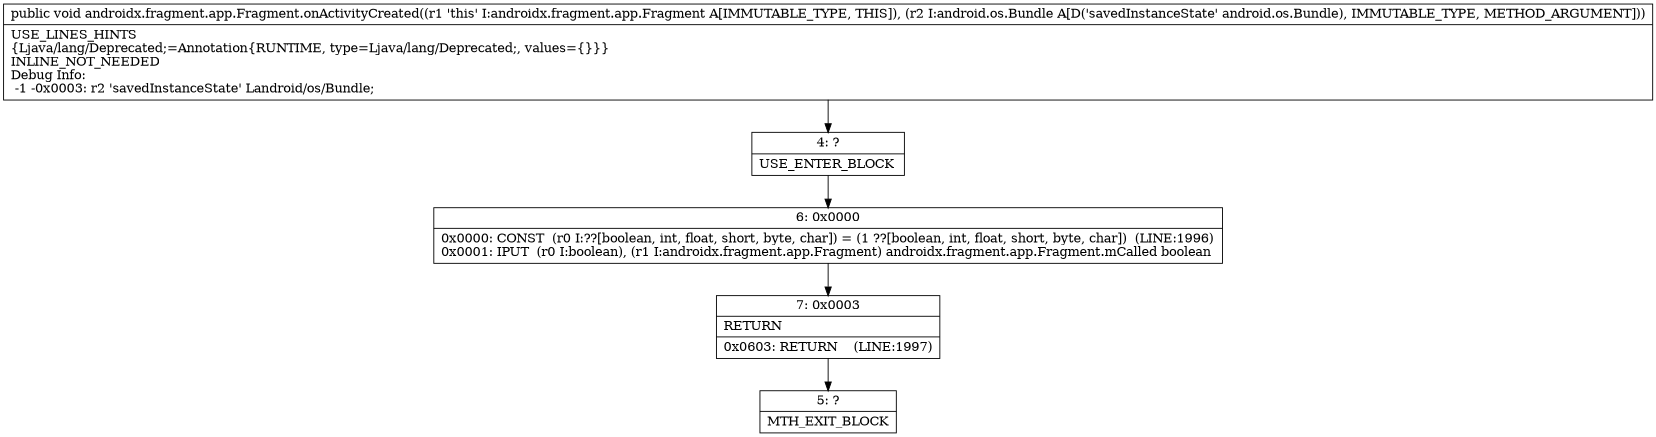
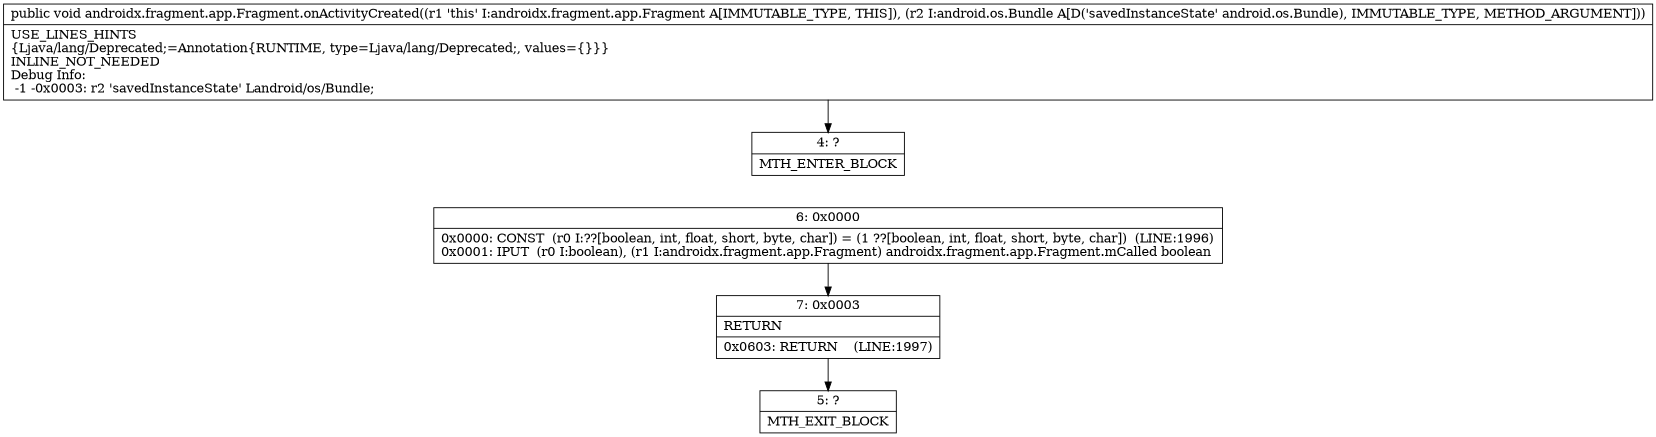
node "4: ?": text "USE_ENTER_BLOCK" -> "MTH_ENTER_BLOCK"
edge "4: ?" -> "6: 0x0000": removed
